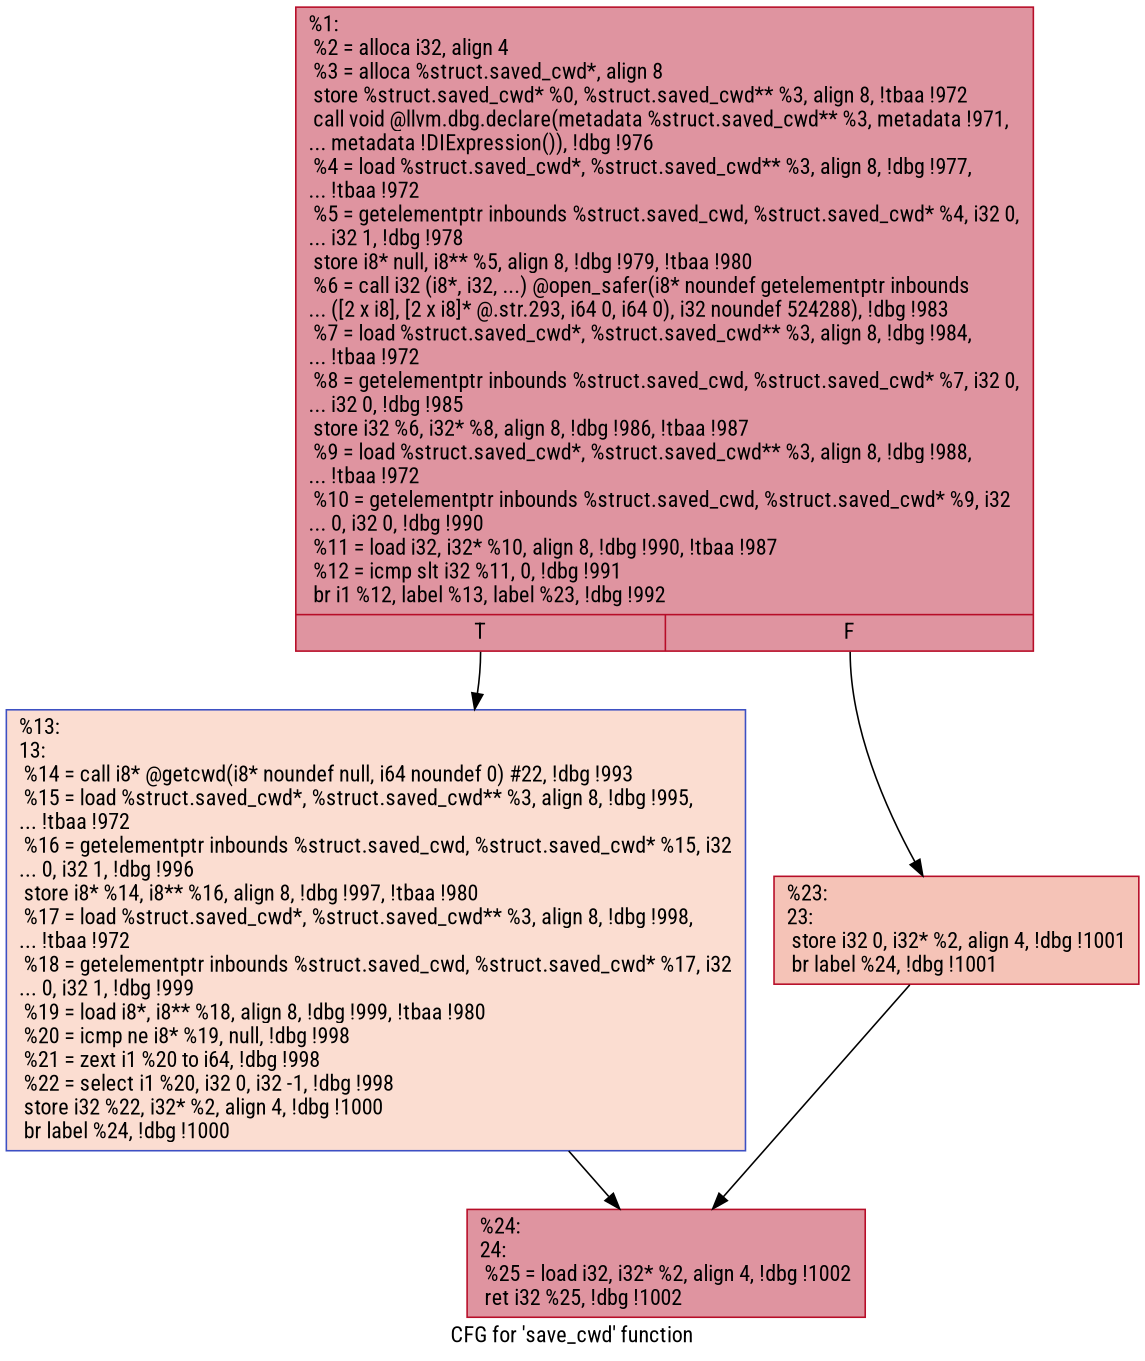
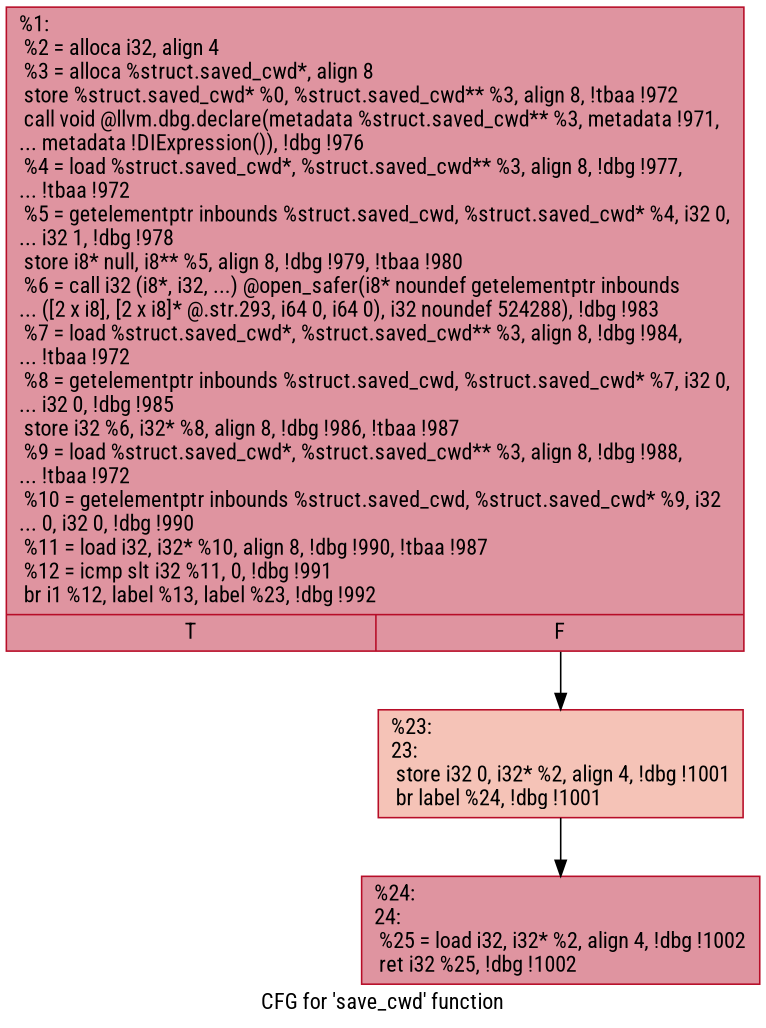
node "%13:": removed
